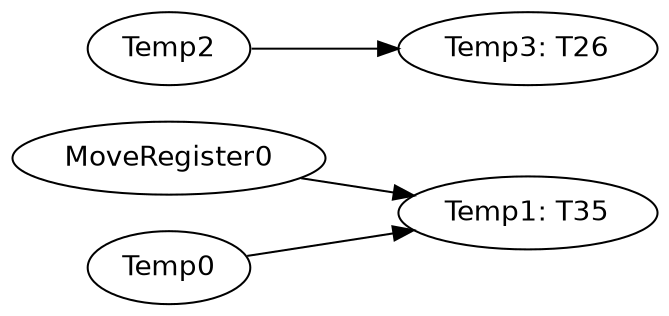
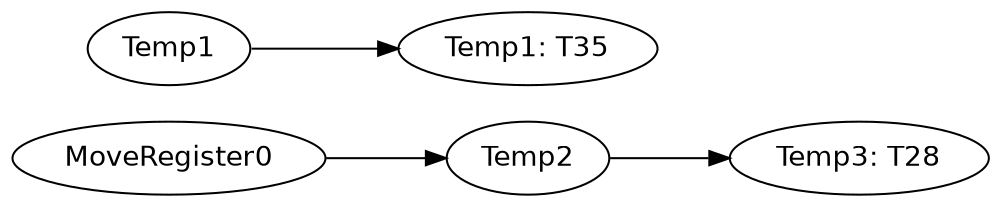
node "Temp3: T26": label "Temp3: T26" -> "Temp3: T28"
edge "MoveRegister0" -> "Temp1: T35": now "MoveRegister0" -> "Temp2"
node "Temp0": label "Temp0" -> "Temp1"
